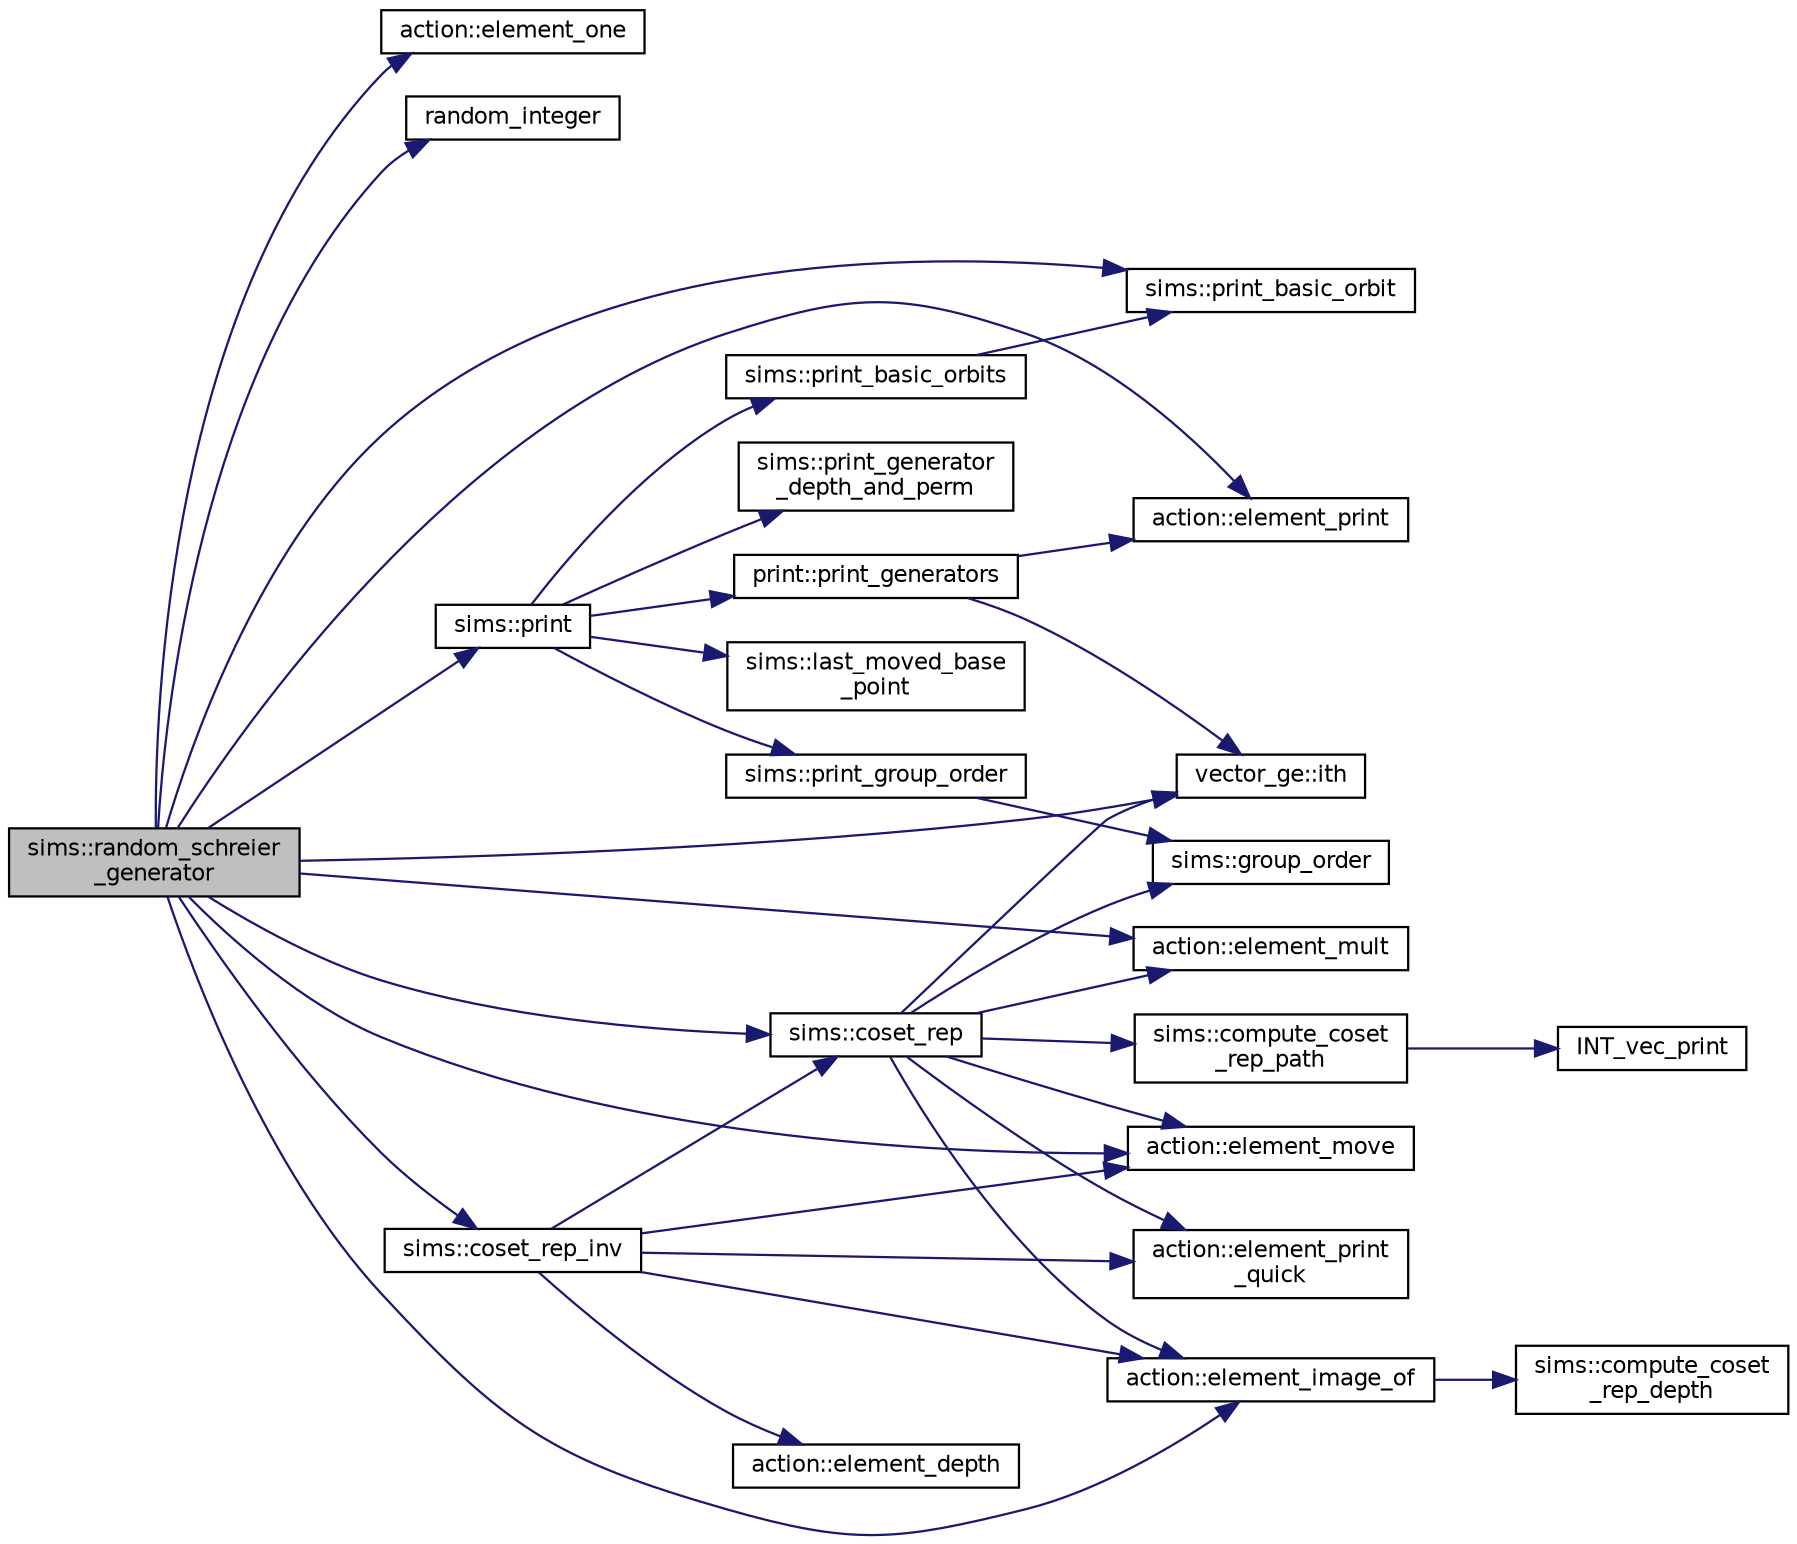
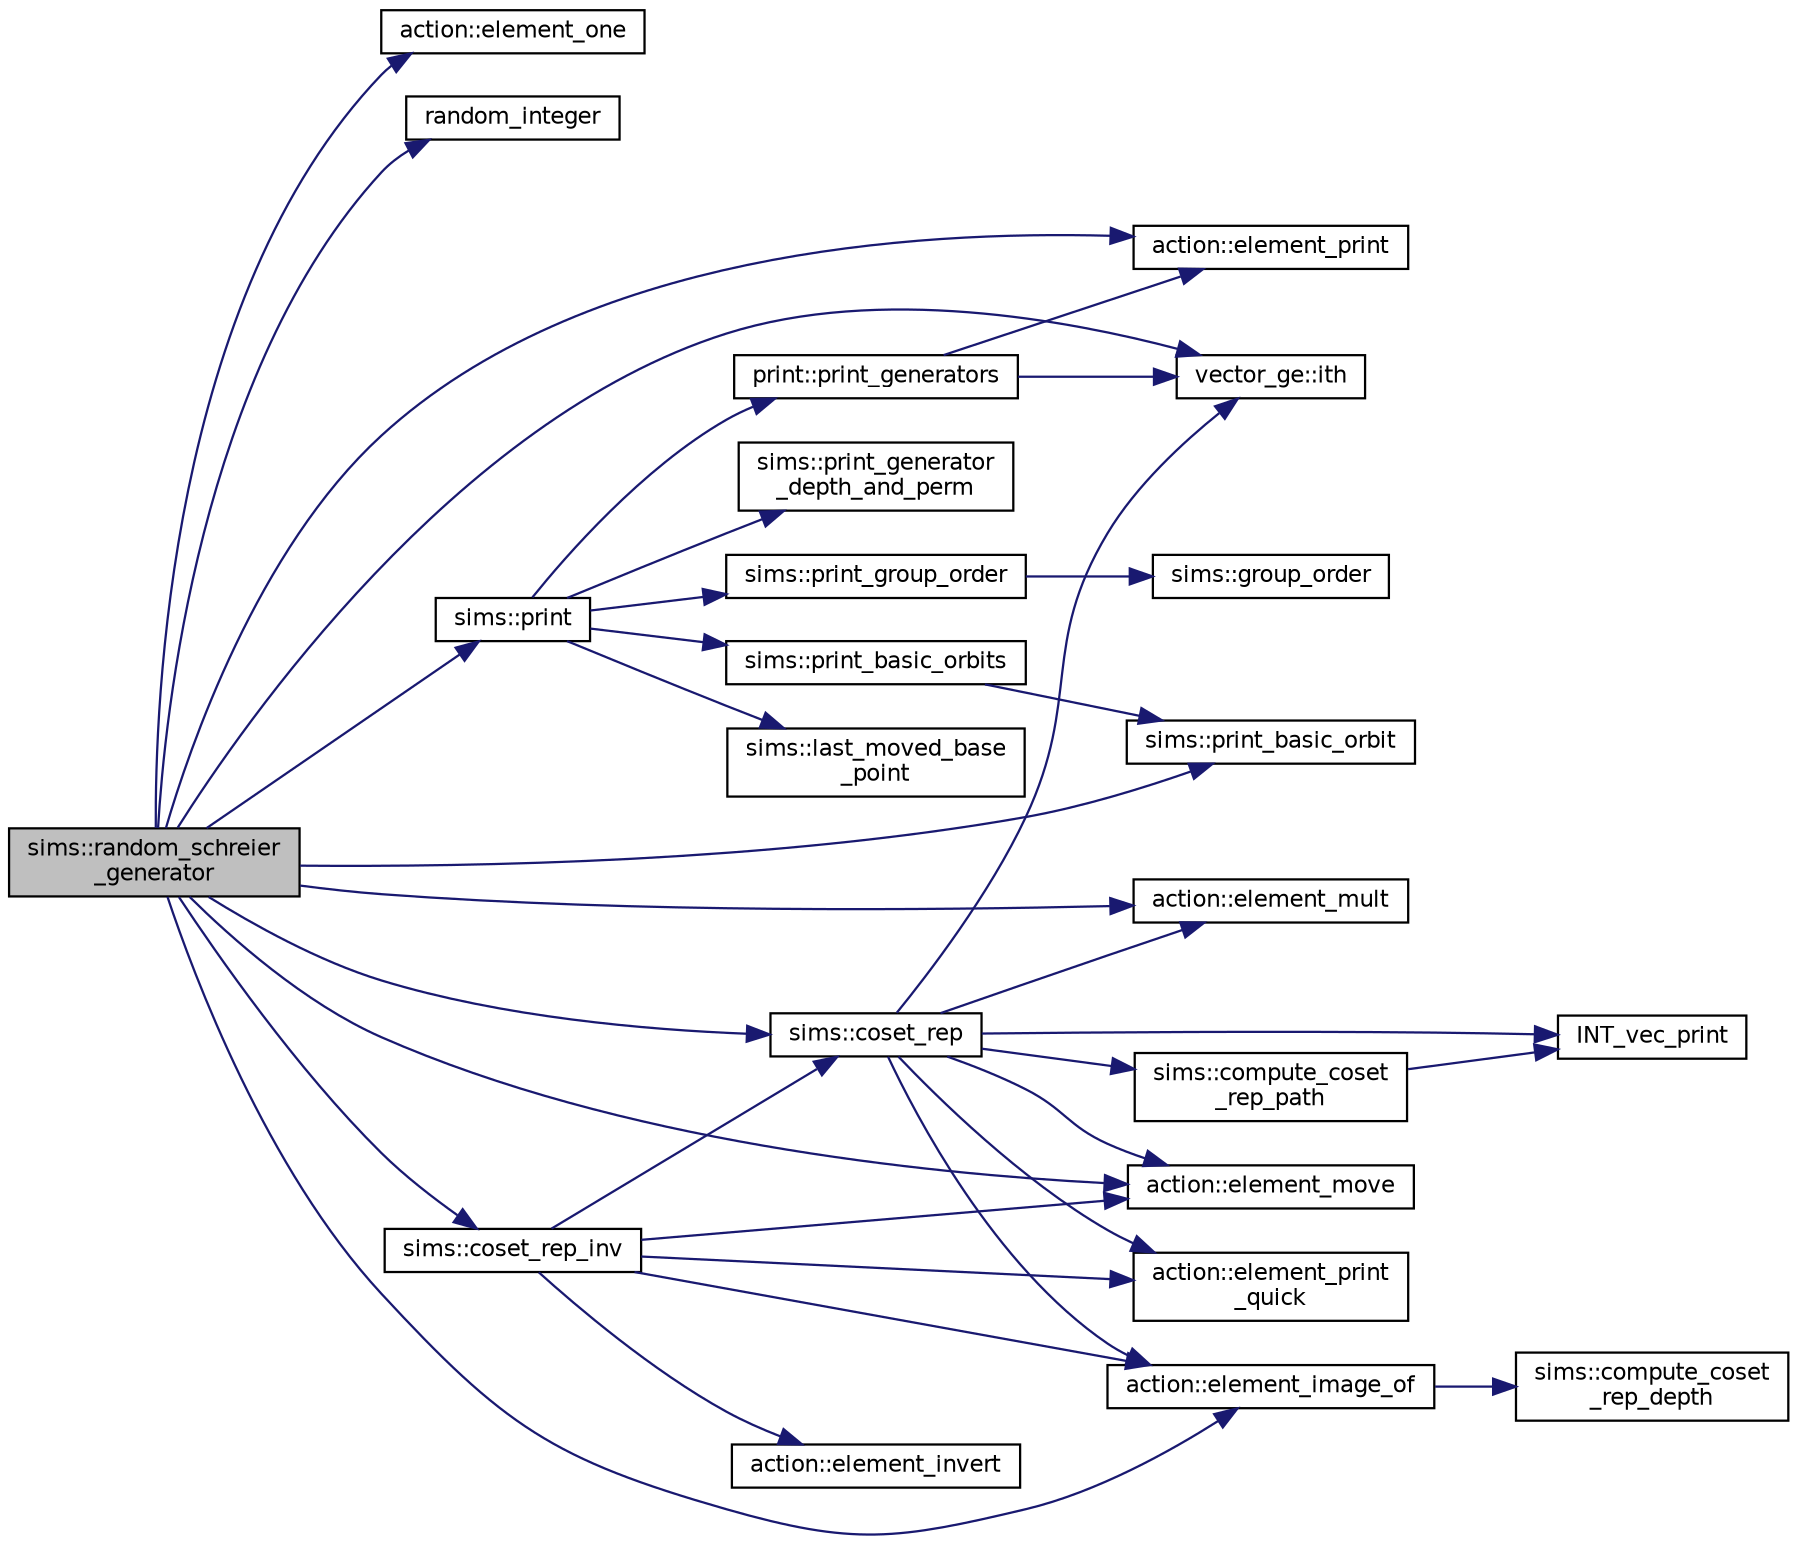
edge "sims::coset_rep" -> "sims::group_order": now "sims::coset_rep" -> "INT_vec_print"
node "action::element_depth": label "action::element_depth" -> "action::element_invert"
